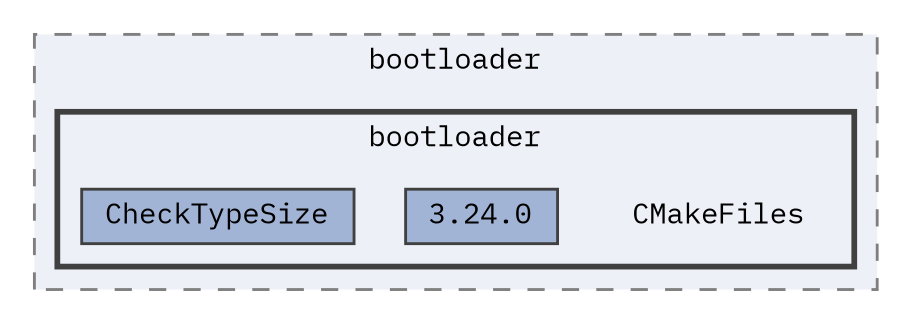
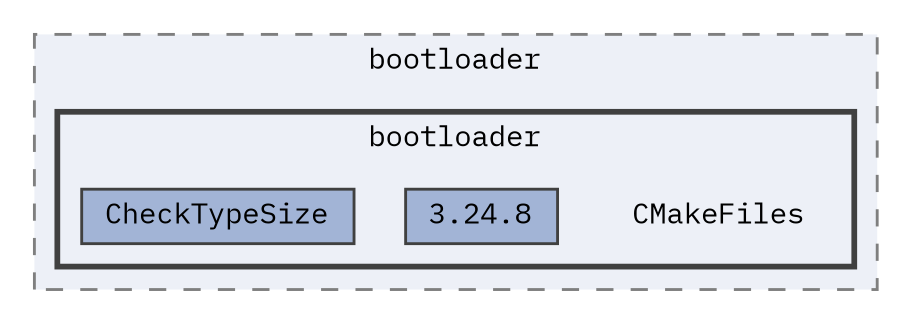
node "3.24.0": label "3.24.0" -> "3.24.8"
